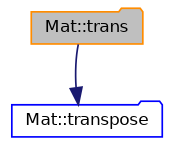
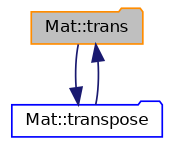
edge "Mat::transpose" -> "Mat::trans": added
